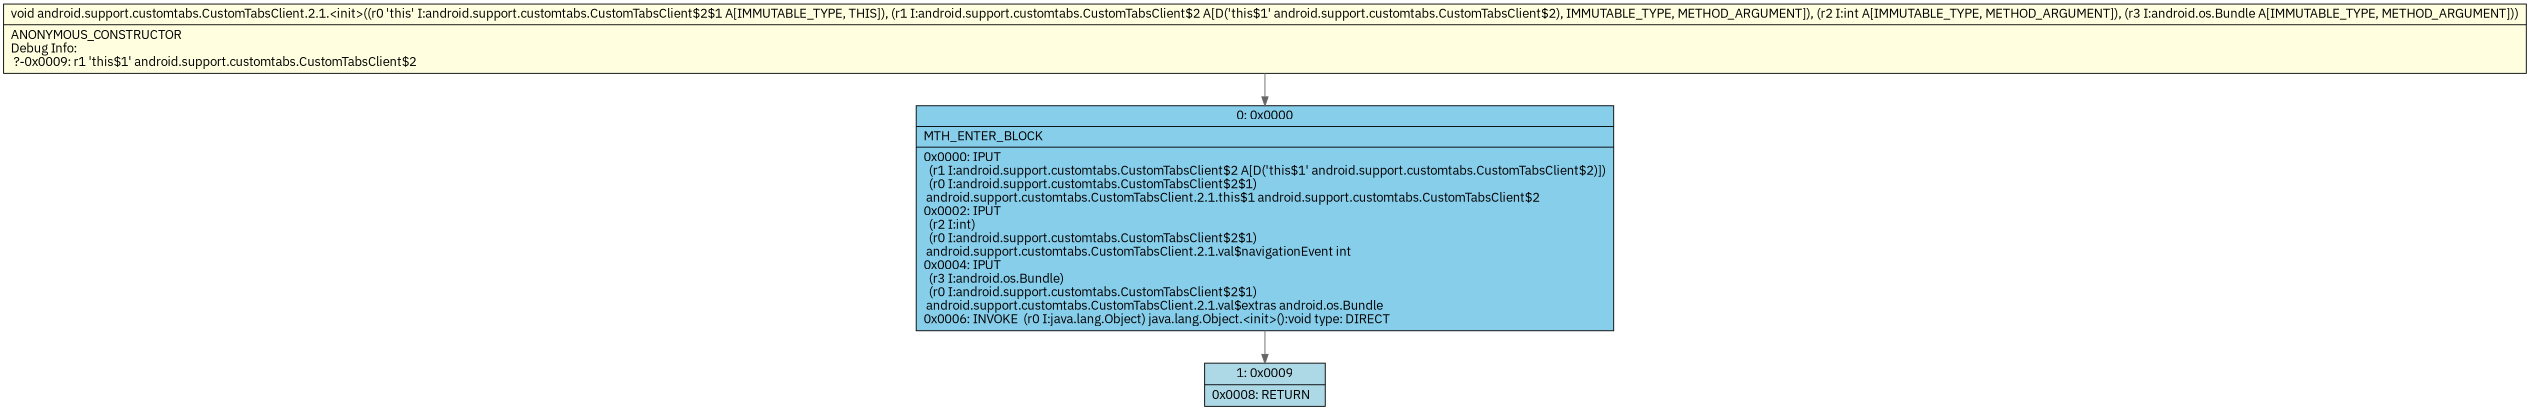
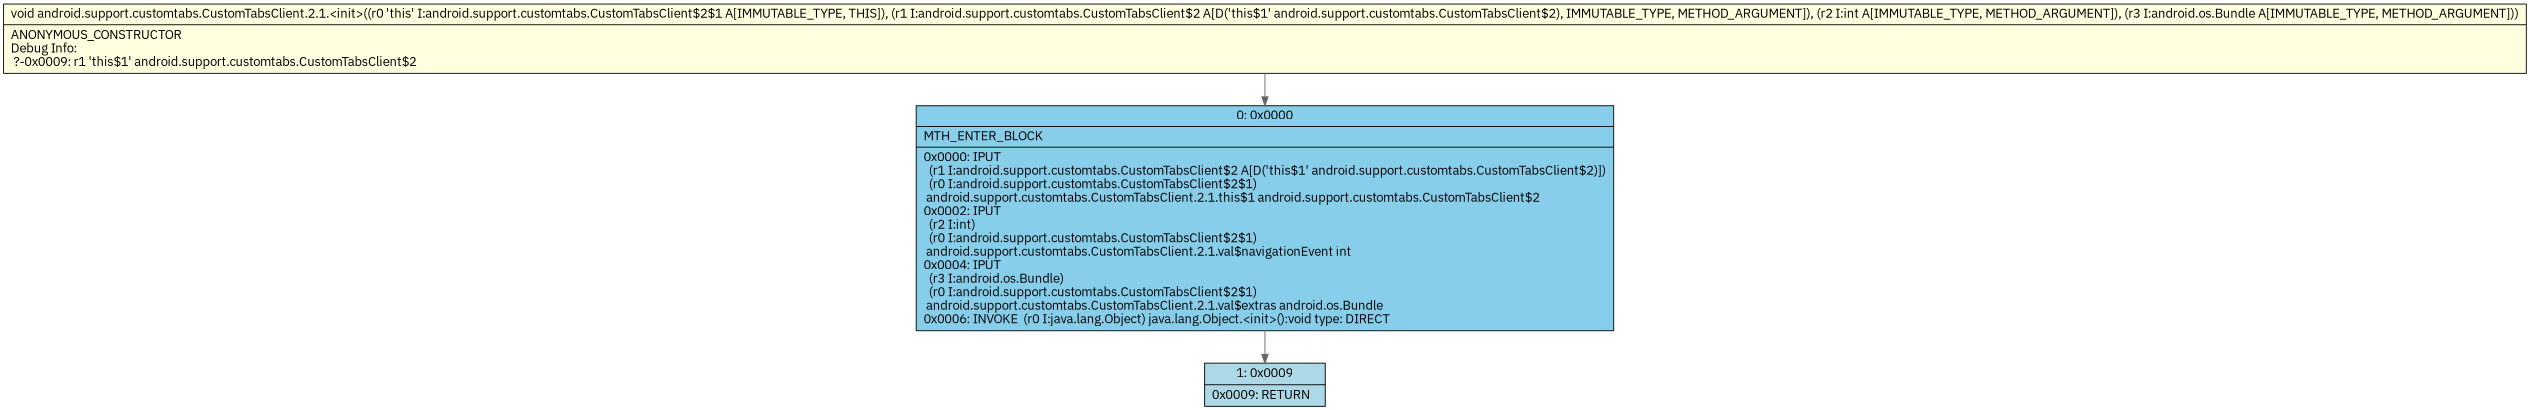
node "1: 0x0009": text "0x0008: RETURN" -> "0x0009: RETURN"
